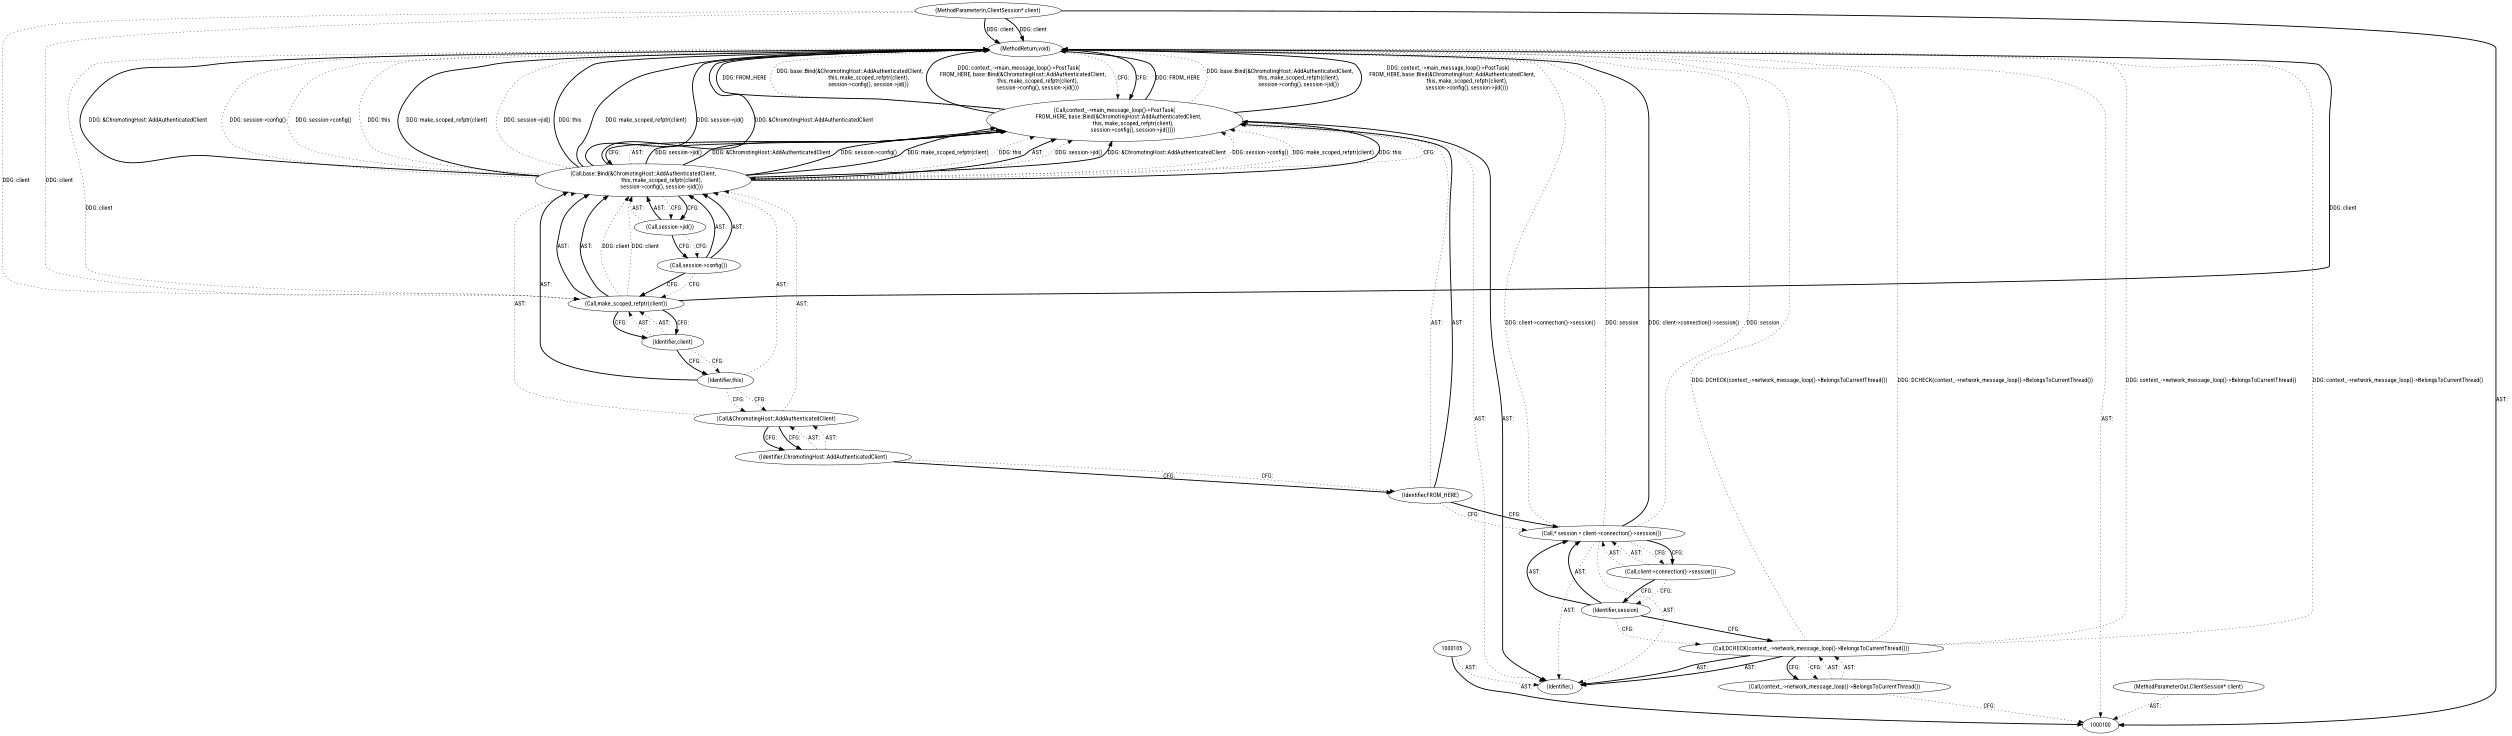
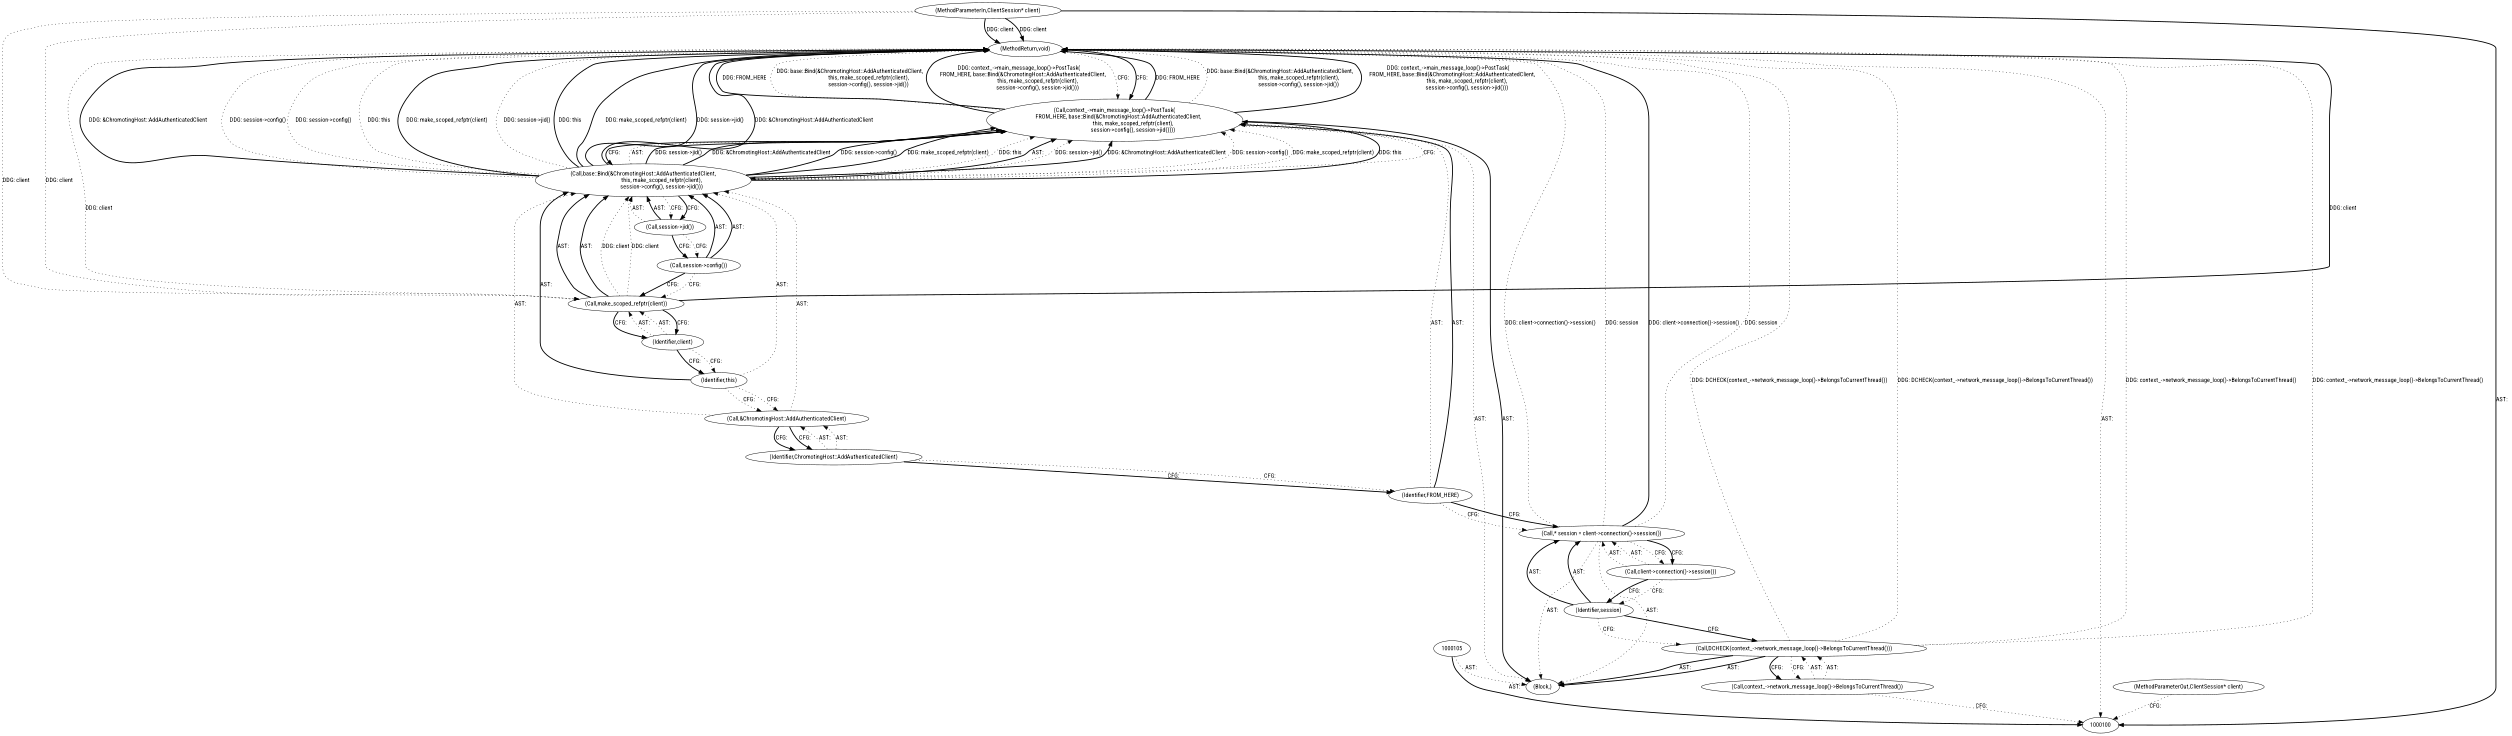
node "(Identifier,)": label "(Identifier,)" -> "(Block,)"
edge "(MethodParameterOut,ClientSession* client)" -> "1000100": label "AST: " -> "CFG: "
